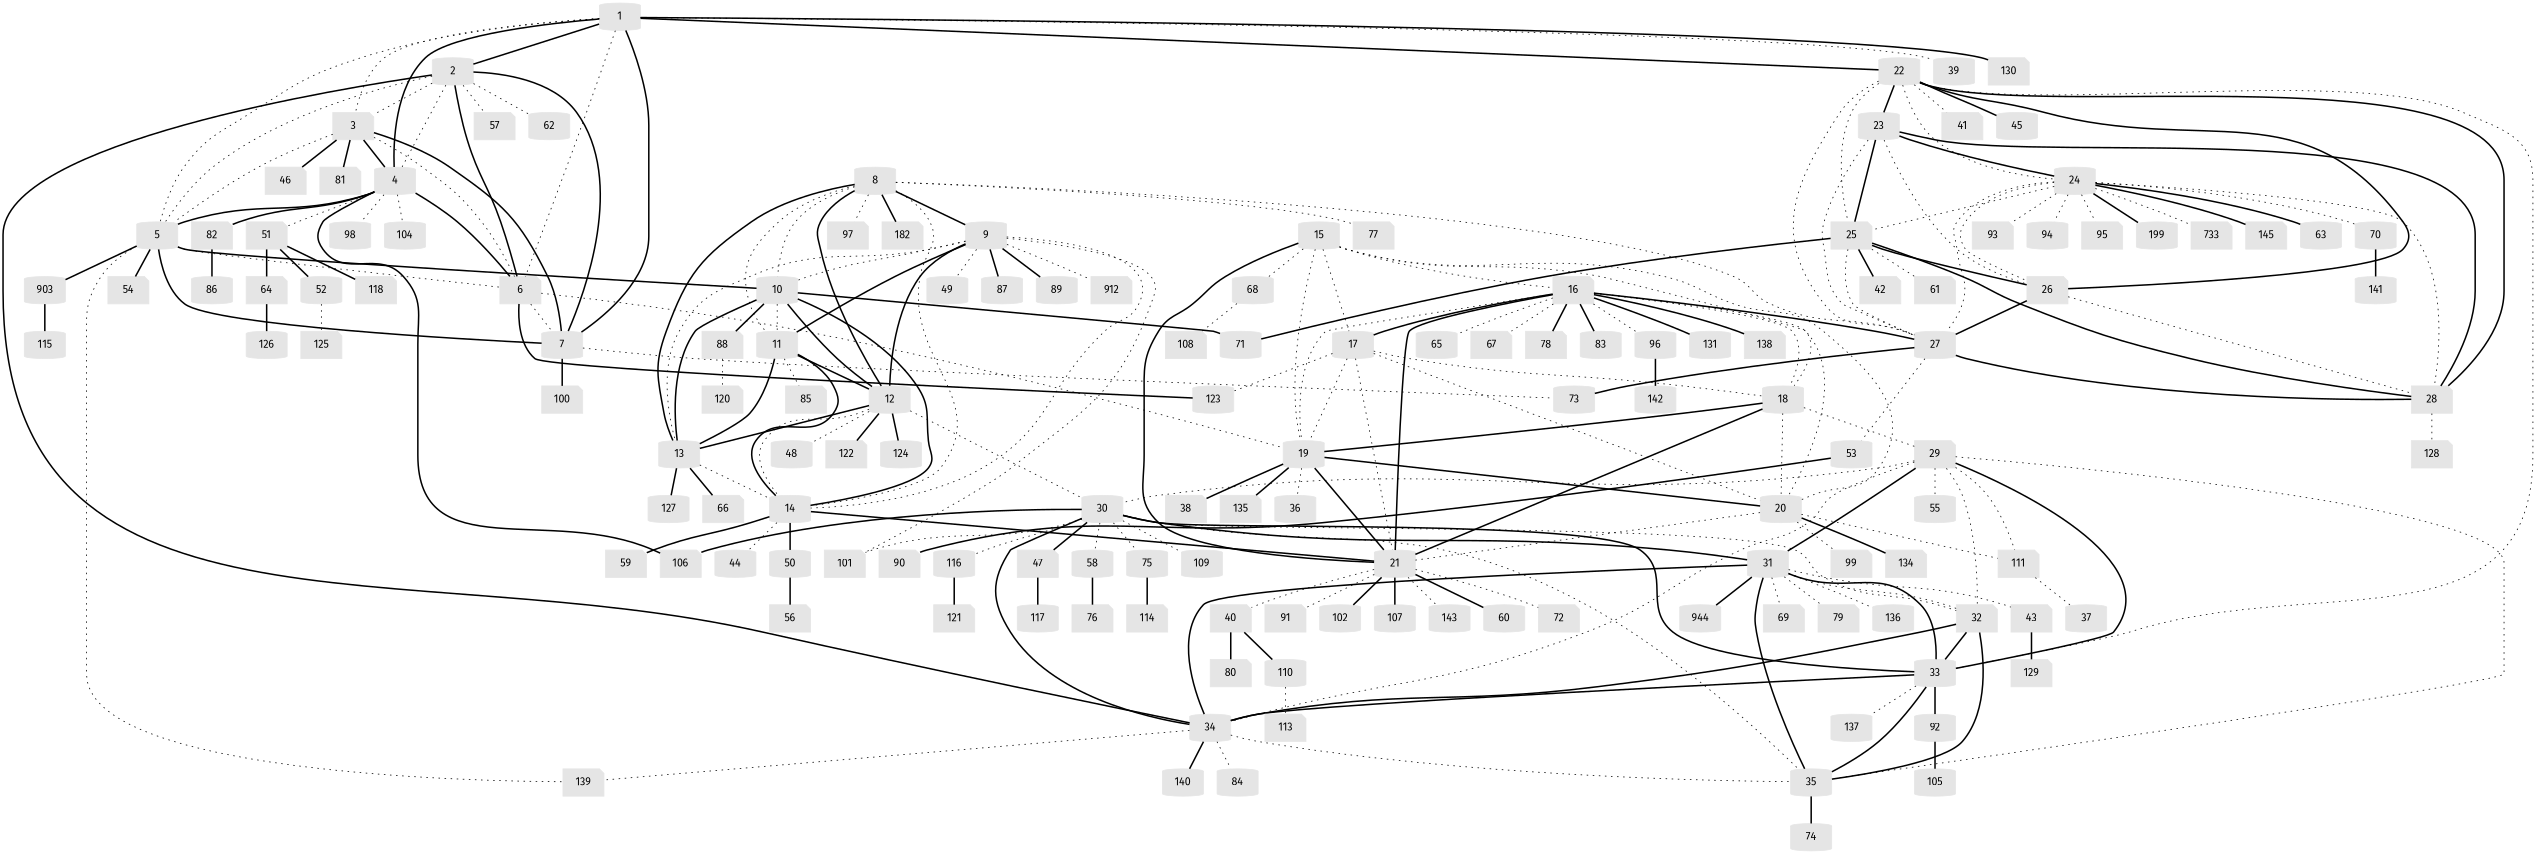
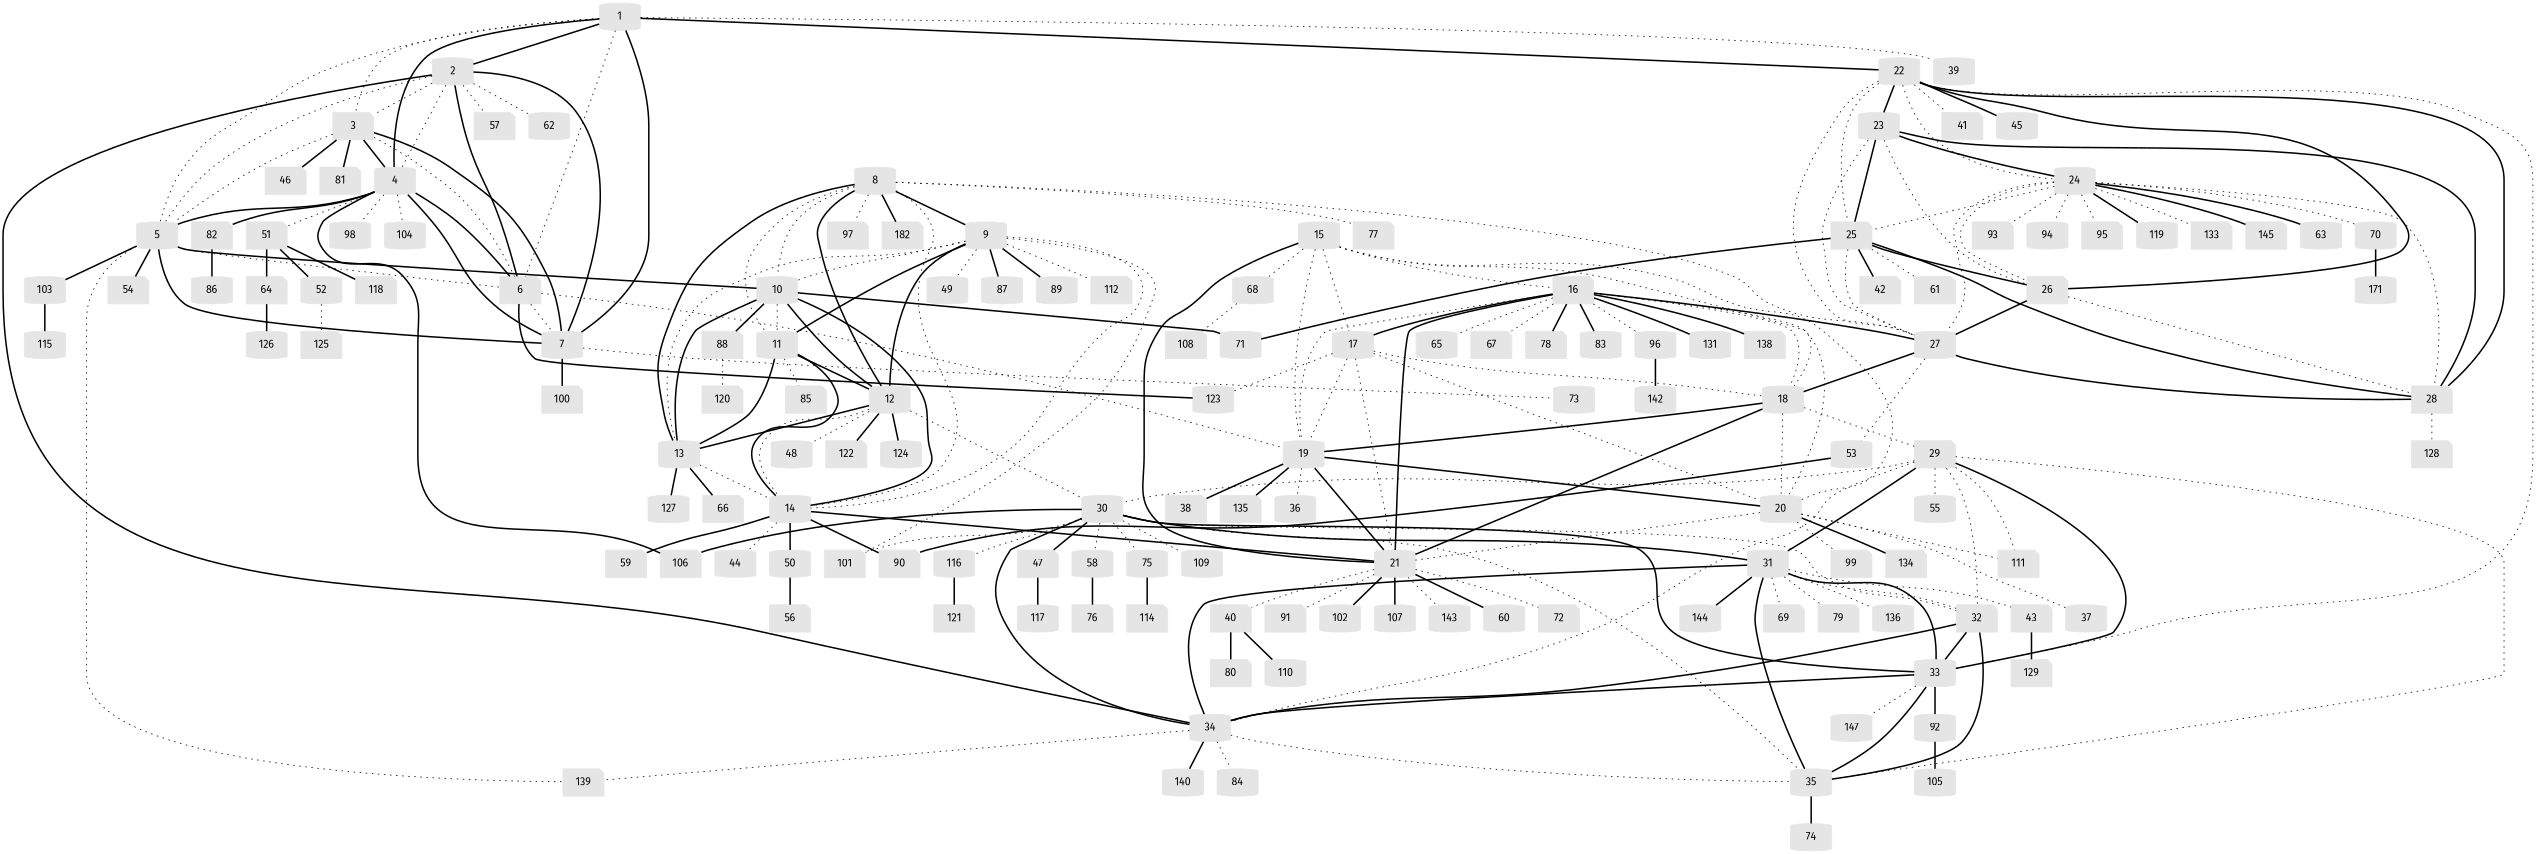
node "130": removed
node "199": label "199" -> "119"
node "733": label "733" -> "133"
edge "4" -- "7": added
node "903": label "903" -> "103"
node "912": label "912" -> "112"
node "141": label "141" -> "171"
edge "27" -- "73": now "27" -- "18"
edge "14" -- "90": added
edge "111" -- "37": now "20" -- "37"
node "944": label "944" -> "144"
node "113": removed
node "137": label "137" -> "147"
